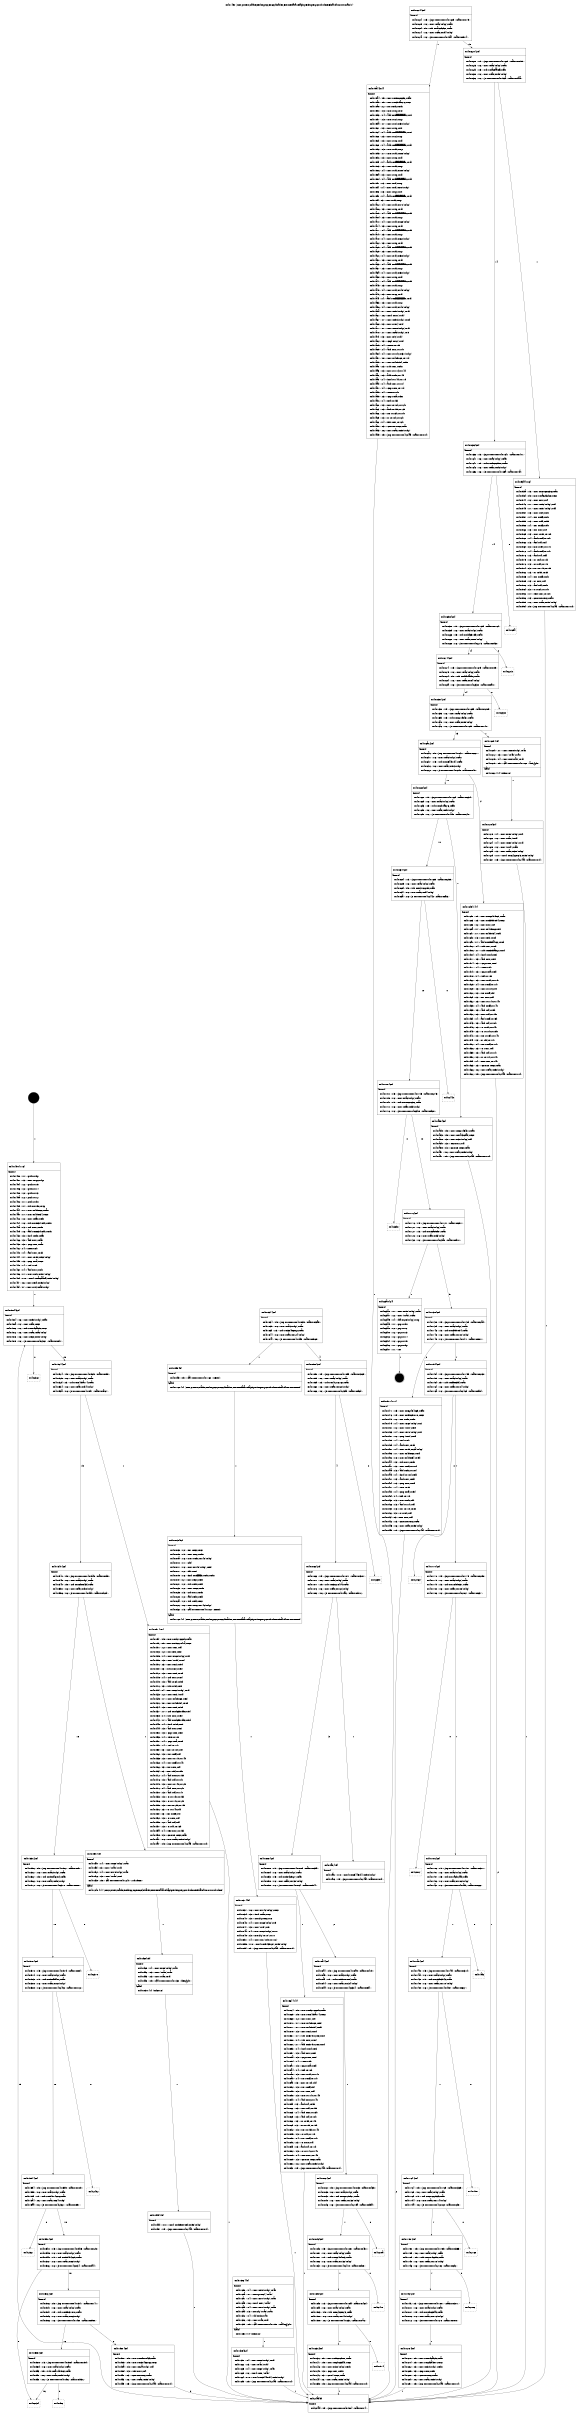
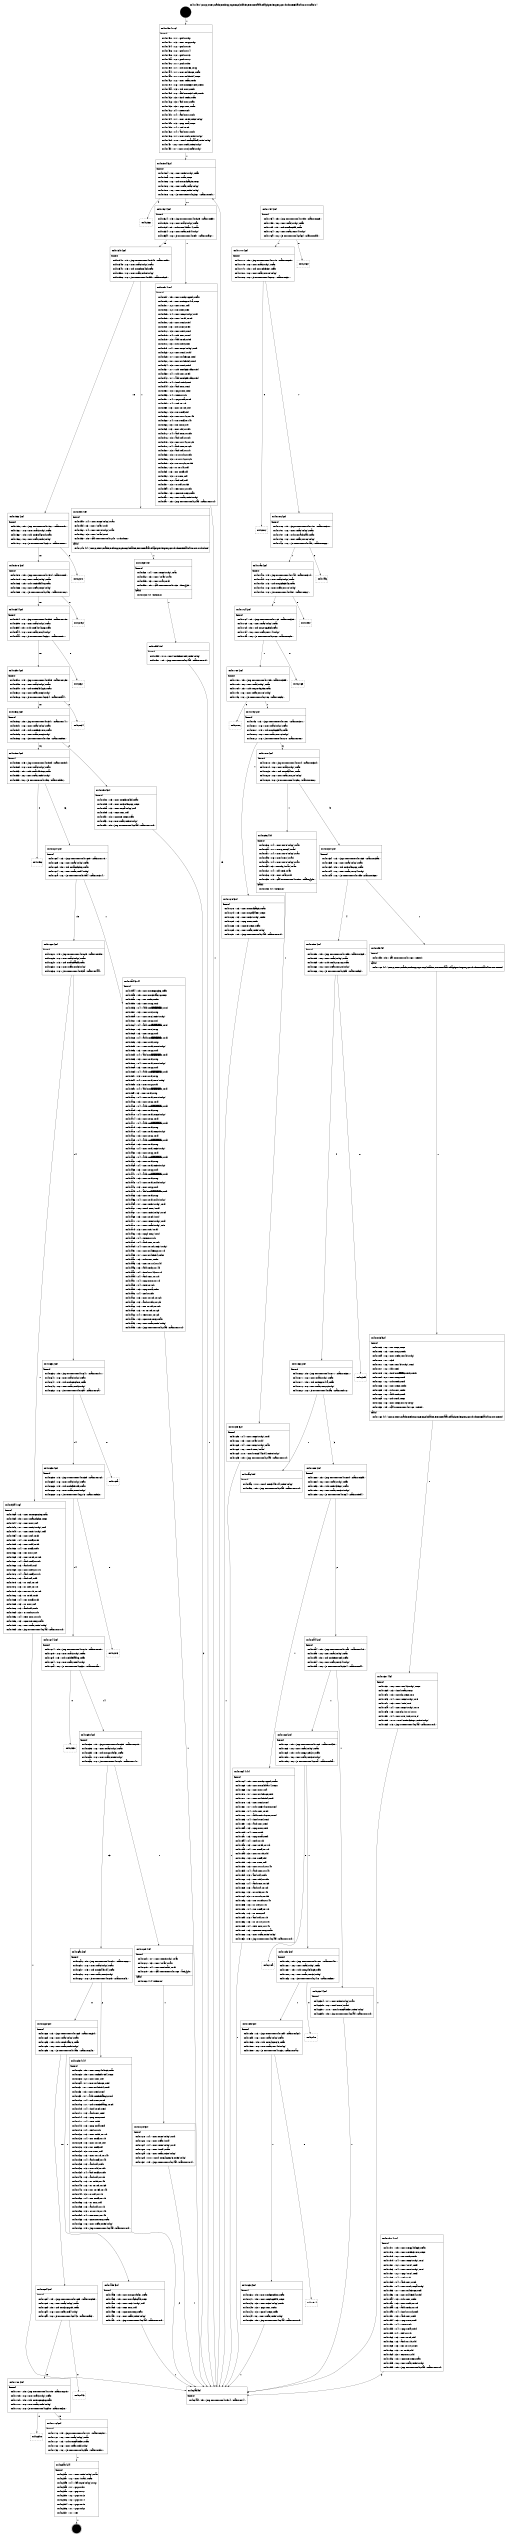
node "0x401818 [28]": added
node "0x401738 [28]": removed
node "0x402384 [28]": added
edge "0x4015e8 [28]" -> "0x402034": now "0x4015e8 [28]" -> "0x401604 [28]"
